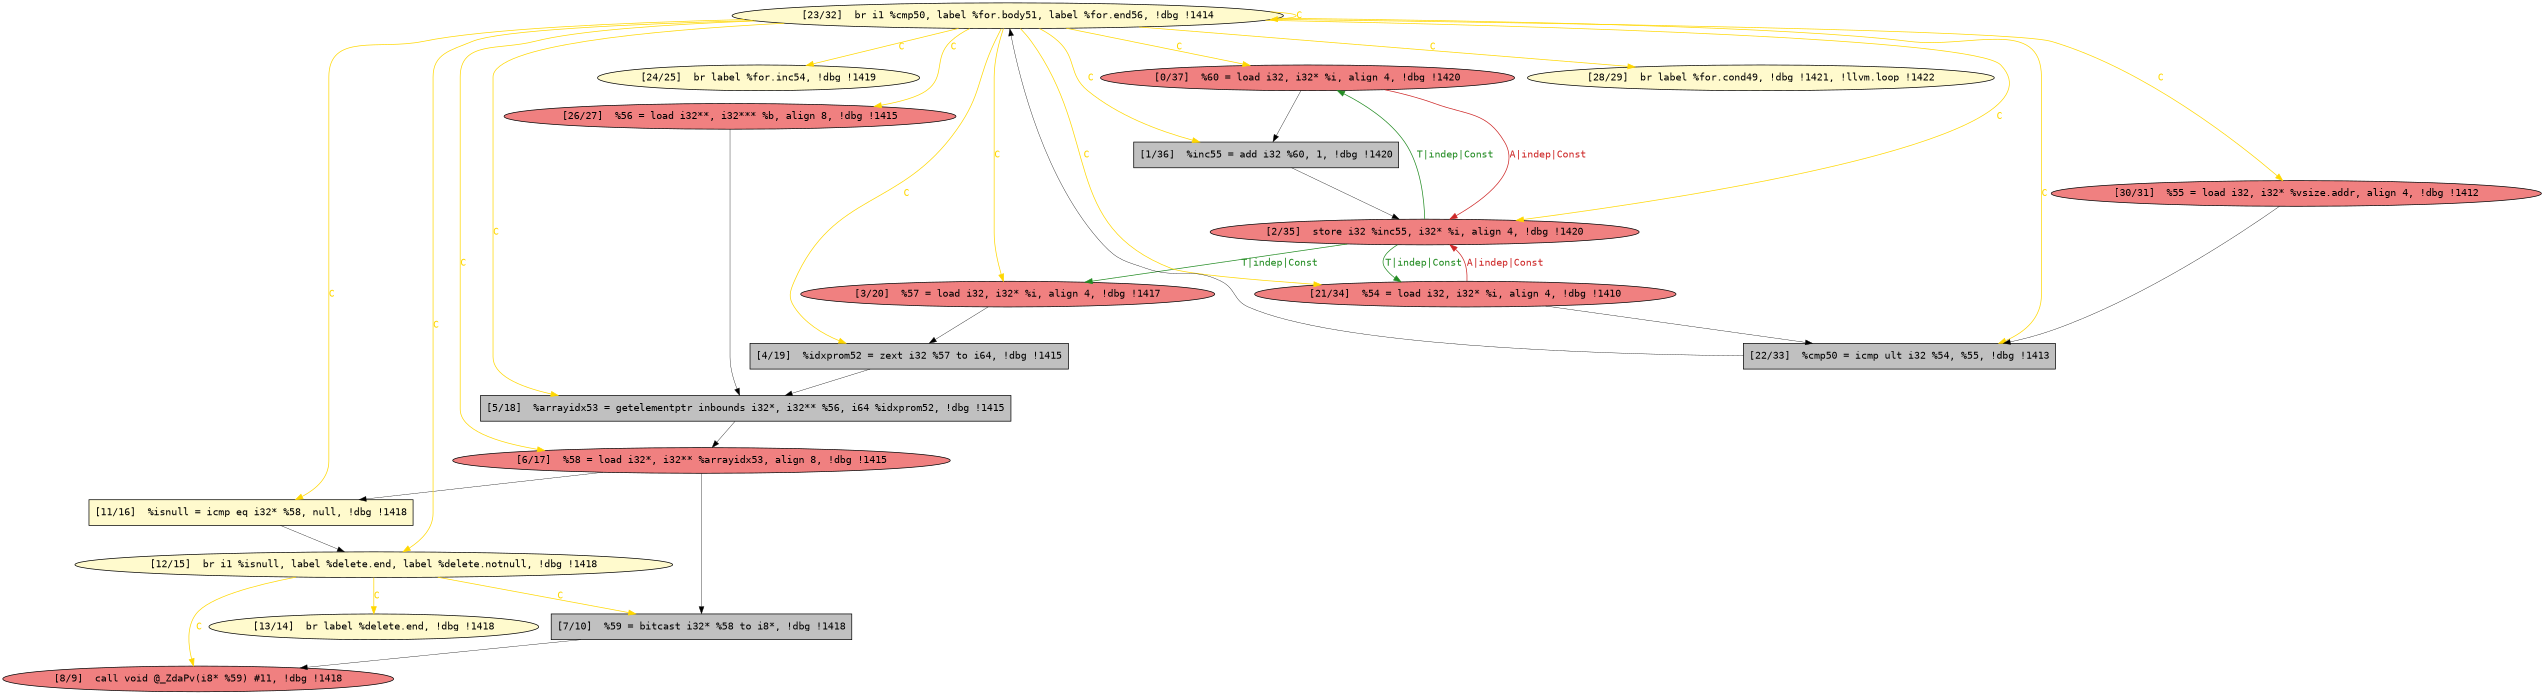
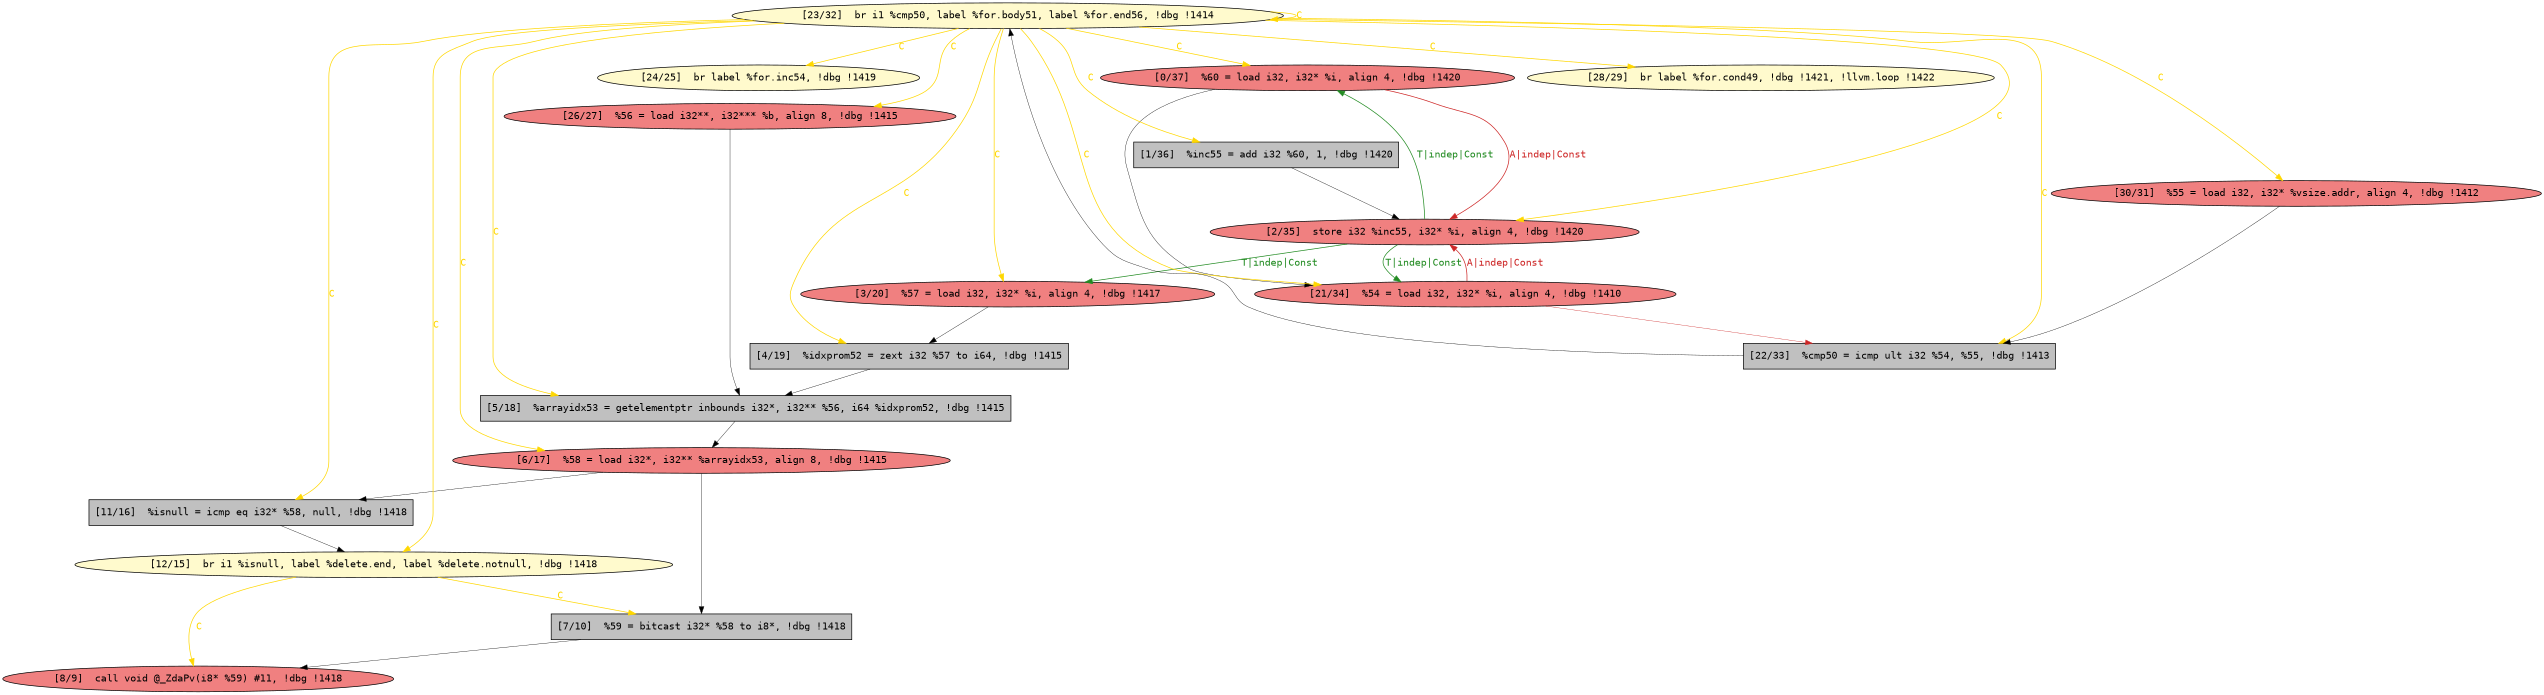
edge "[0/37]  %60 = load i32, i32* %i, align 4, !dbg !1420" -> "[1/36]  %inc55 = add i32 %60, 1, !dbg !1420": now "[0/37]  %60 = load i32, i32* %i, align 4, !dbg !1420" -> "[21/34]  %54 = load i32, i32* %i, align 4, !dbg !1410"
edge "[21/34]  %54 = load i32, i32* %i, align 4, !dbg !1410" -> "[22/33]  %cmp50 = icmp ult i32 %54, %55, !dbg !1413": color black -> firebrick3
node "[11/16]  %isnull = icmp eq i32* %58, null, !dbg !1418": fillcolor lemonchiffon -> grey
node "[13/14]  br label %delete.end, !dbg !1418": removed
